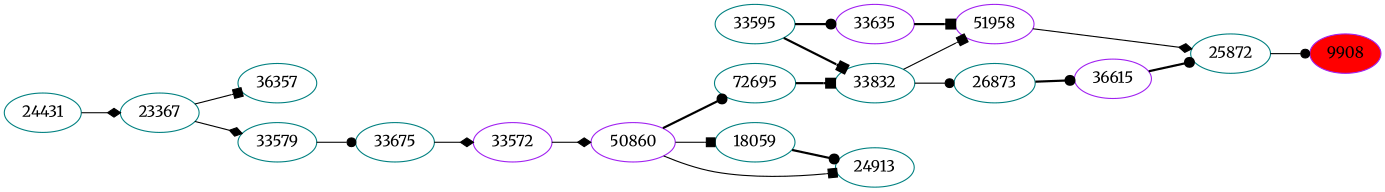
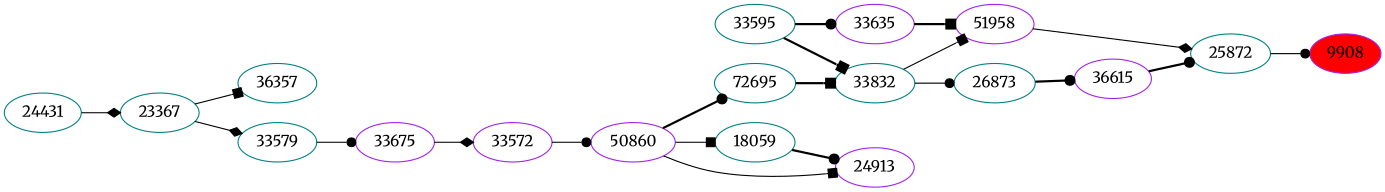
node "33675": color teal -> purple
edge "33572" -> "50860": arrowhead diamond -> dot
node "24913": color teal -> purple
